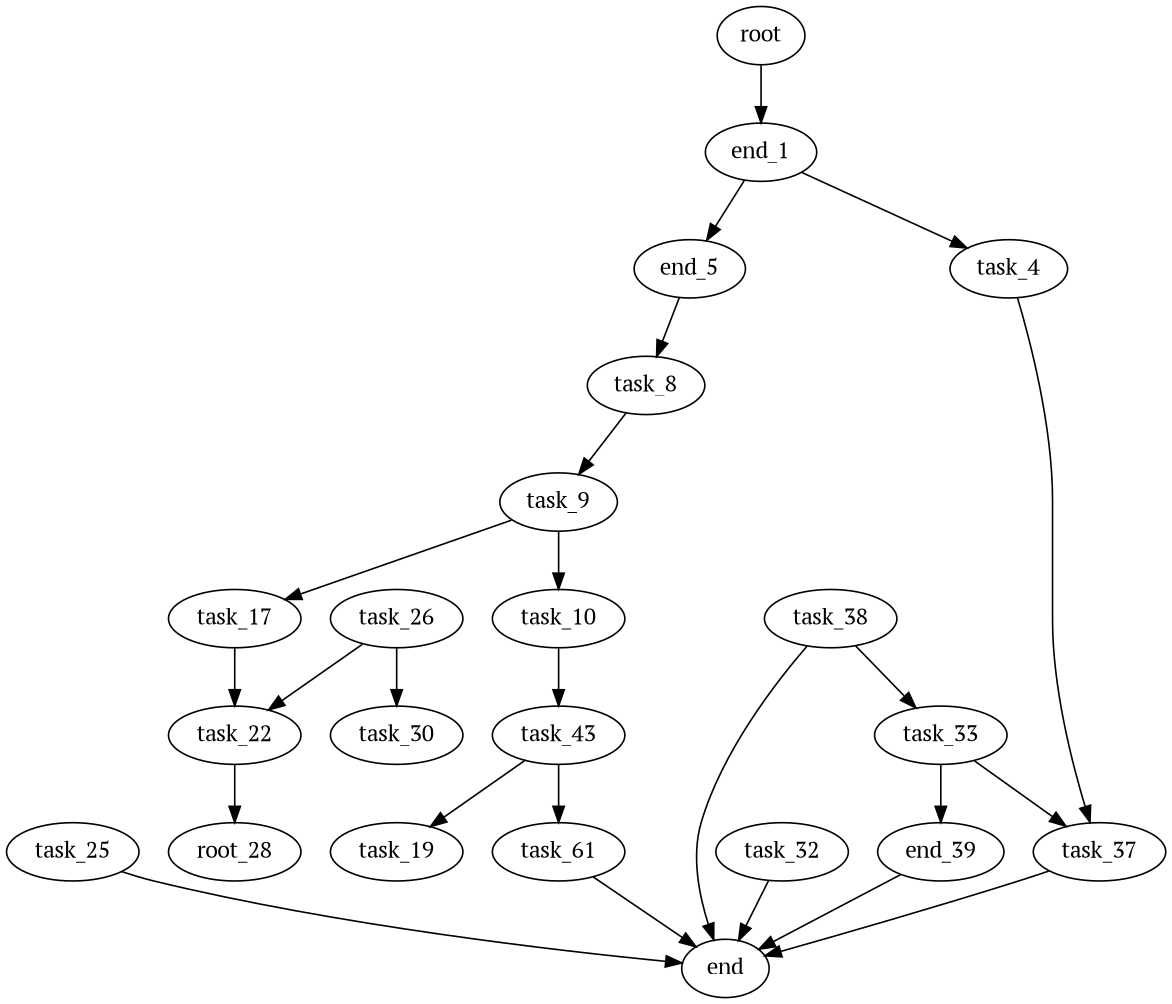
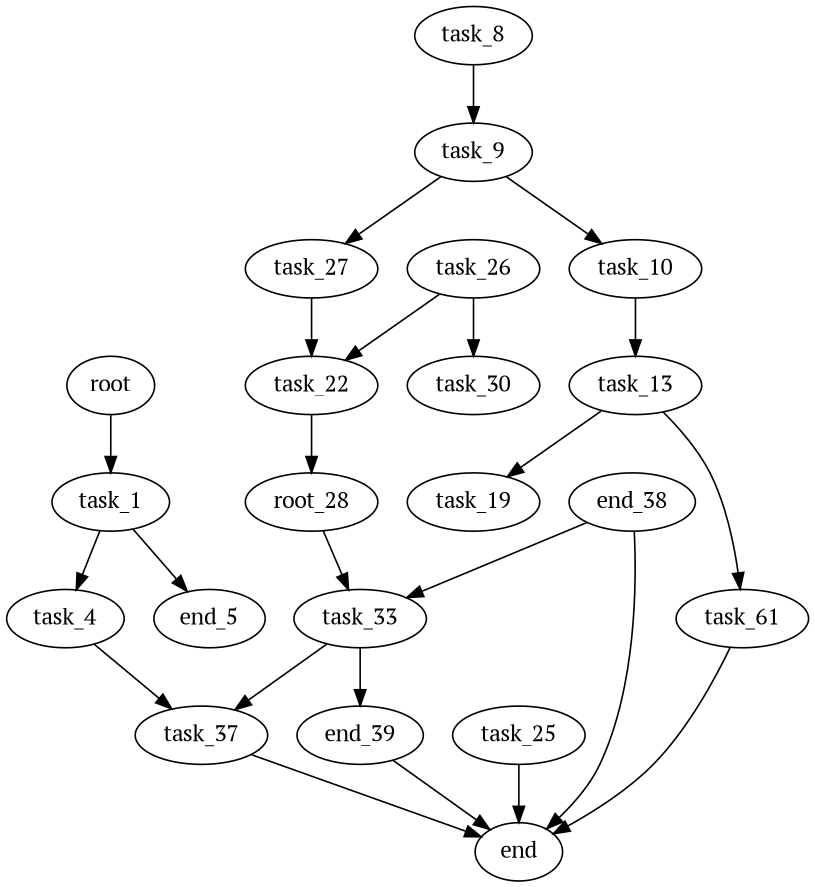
node "end_1": label "end_1" -> "task_1"
edge "end_5" -> "task_8": removed
edge "root_28" -> "task_33": added
node "task_17": label "task_17" -> "task_27"
node "task_38": label "task_38" -> "end_38"
node "task_43": label "task_43" -> "task_13"
node "task_32": removed
